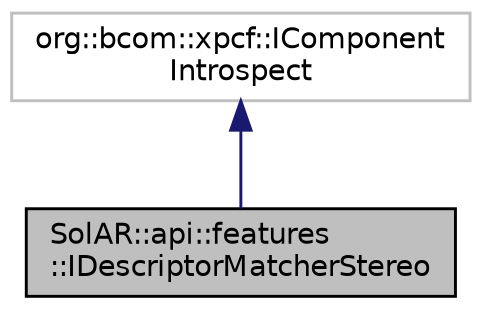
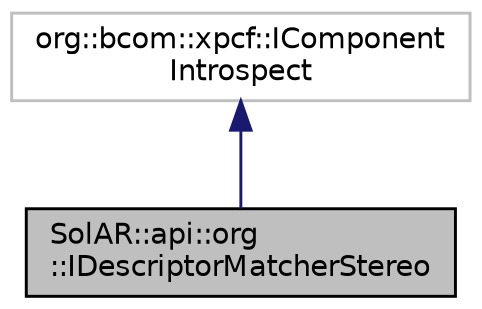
node "SolAR::api::features ::IDescriptorMatcherStereo": label "SolAR::api::features ::IDescriptorMatcherStereo" -> "SolAR::api::org ::IDescriptorMatcherStereo"
